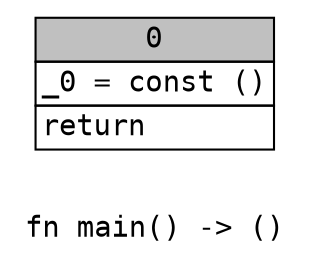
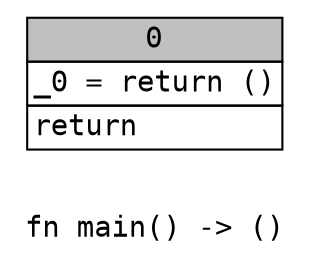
node "0": text "_0 = const ()" -> "_0 = return ()"
